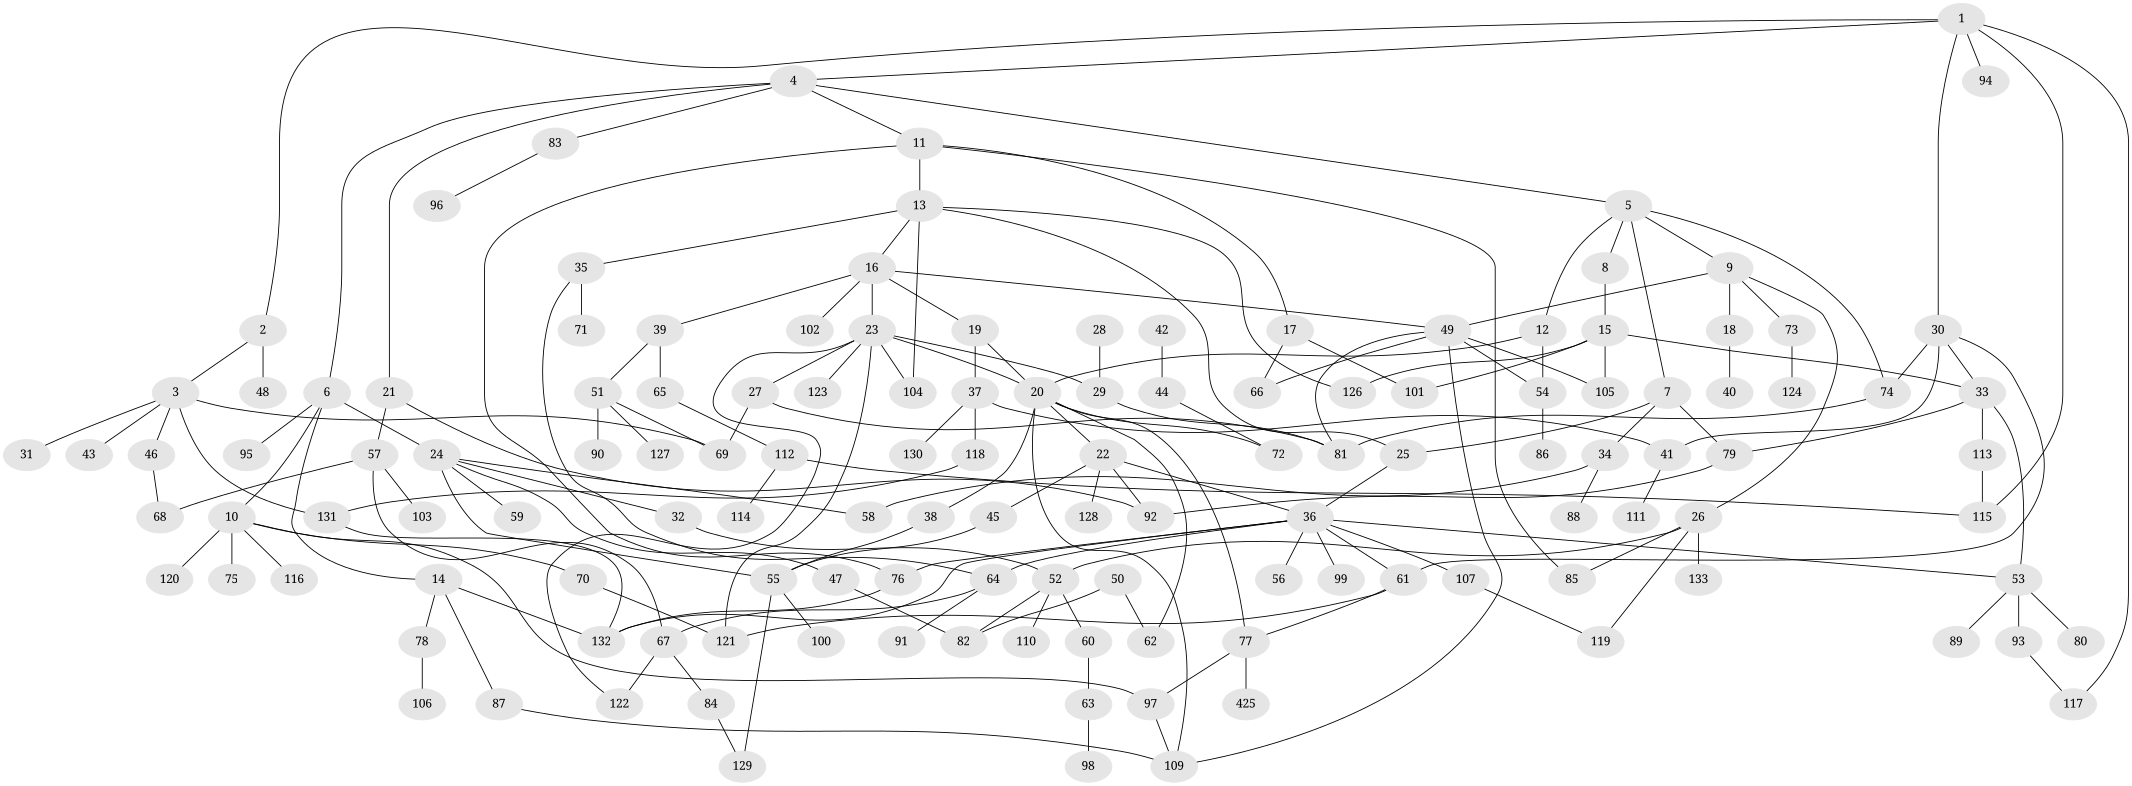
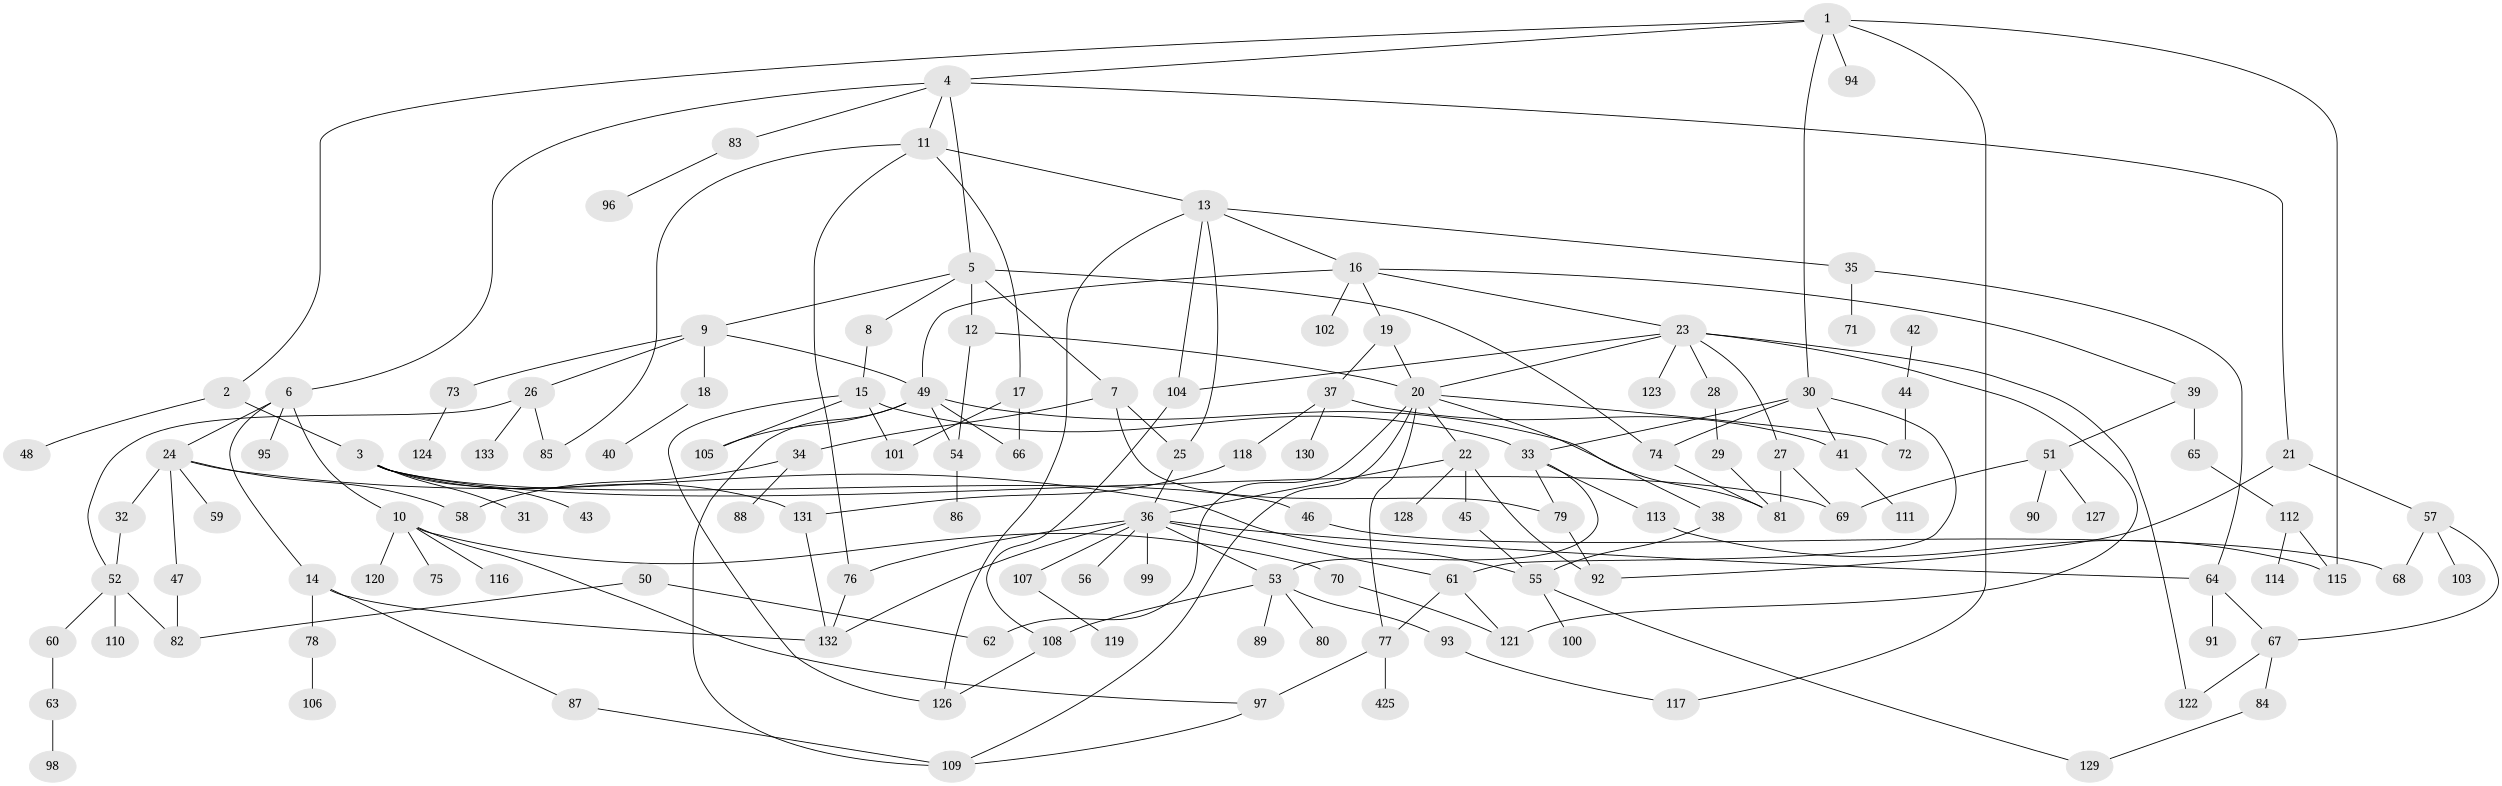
edge "23" -- "29": now "23" -- "28"
edge "26" -- "119": removed
node "108": added
